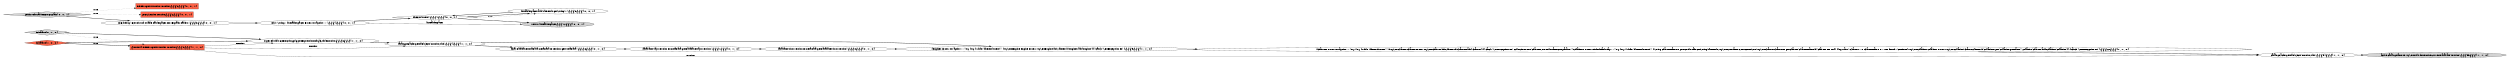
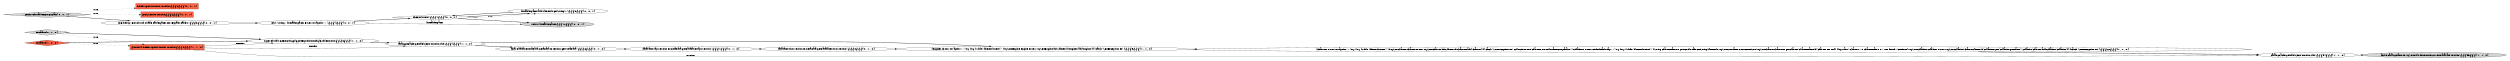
edge "initialize['1', '0', '0']" -> "@NotNull DBRProgressMonitor monitor@@@2@@@['1', '1', '0']": style bold -> dotted
